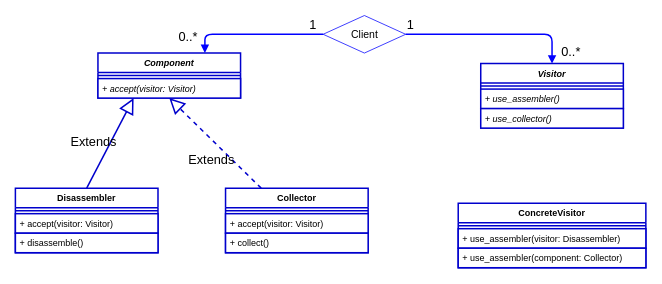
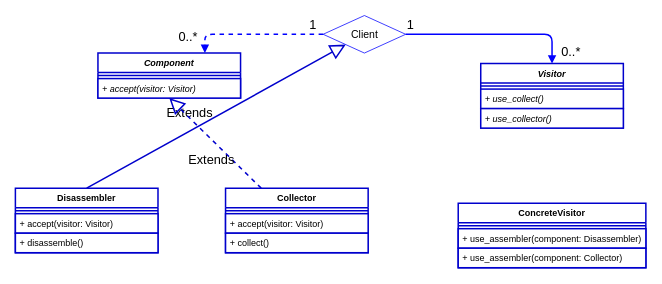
edge "Client" -> "Component": style solid -> dashed
node "+ use_assembler()": label "+ use_assembler()" -> "+ use_collect()"
edge "Disassembler" -> "Component": now "Disassembler" -> "Client"
node "+ use_assembler(visitor: Disassembler)": label "+ use_assembler(visitor: Disassembler)" -> "+ use_assembler(component: Disassembler)"
